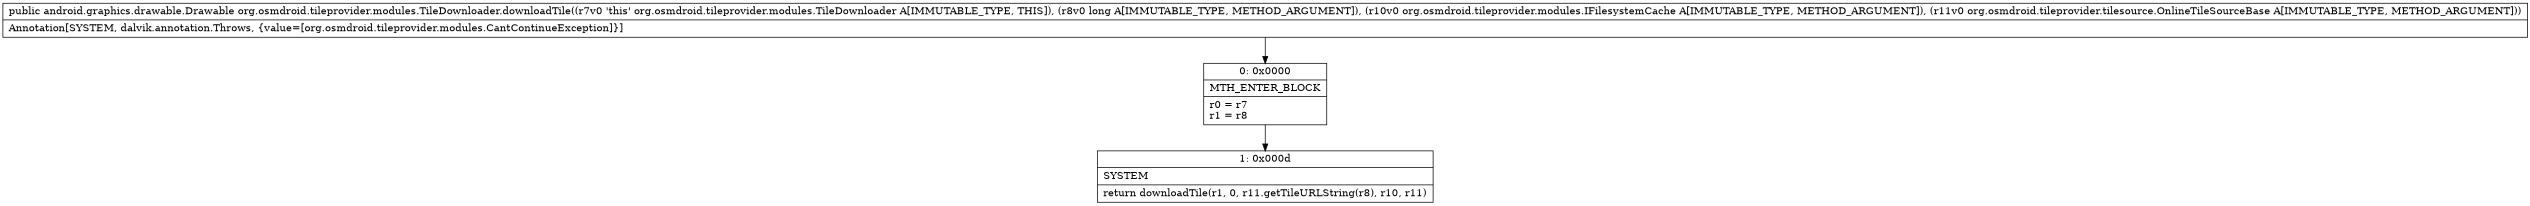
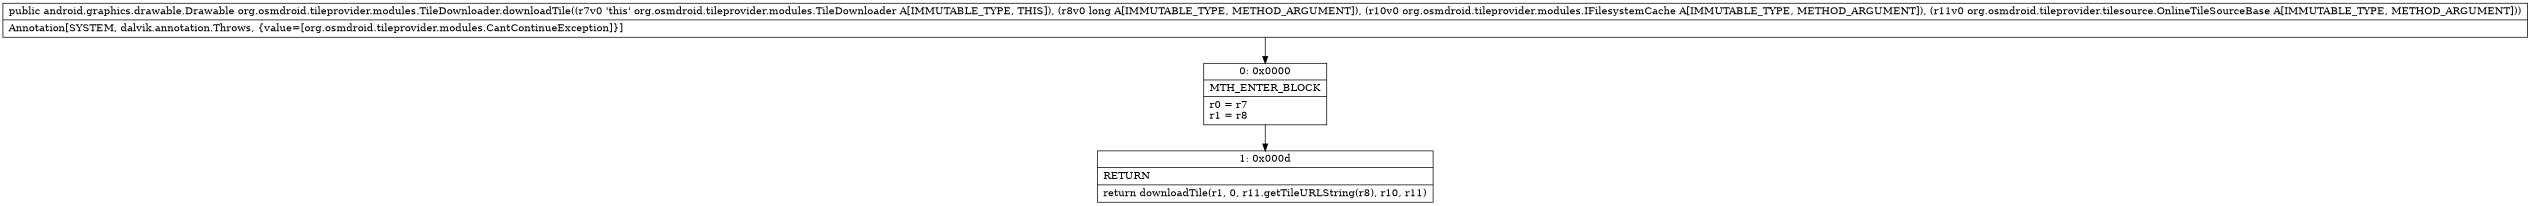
node "1: 0x000d": text "SYSTEM" -> "RETURN"
